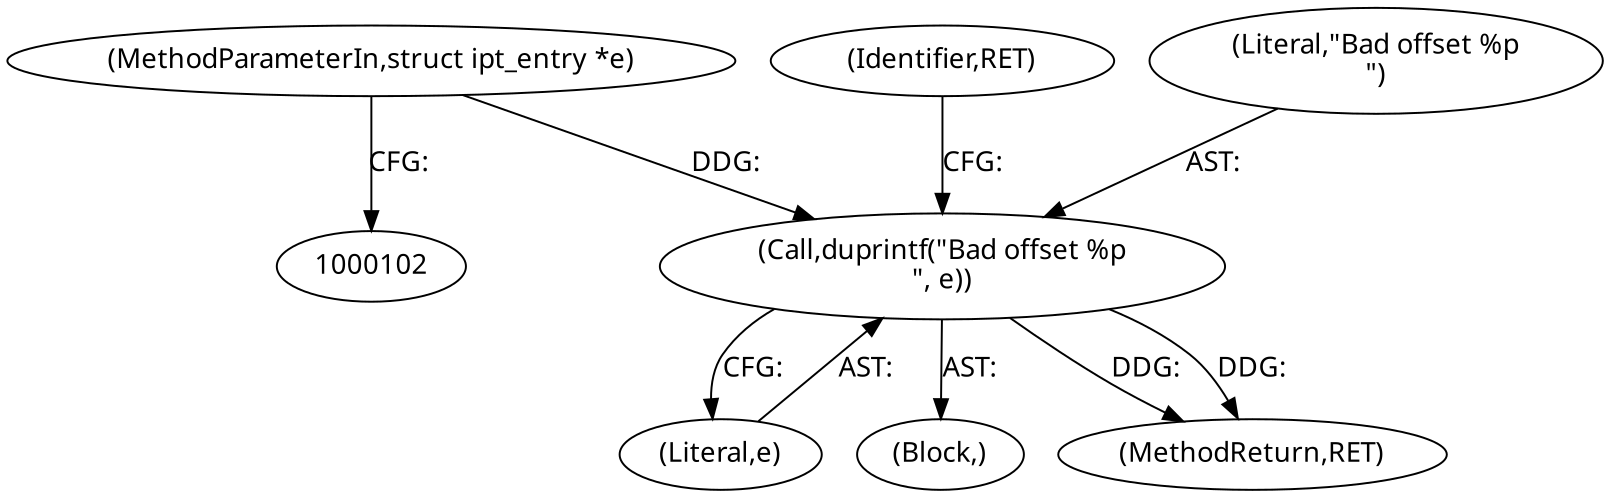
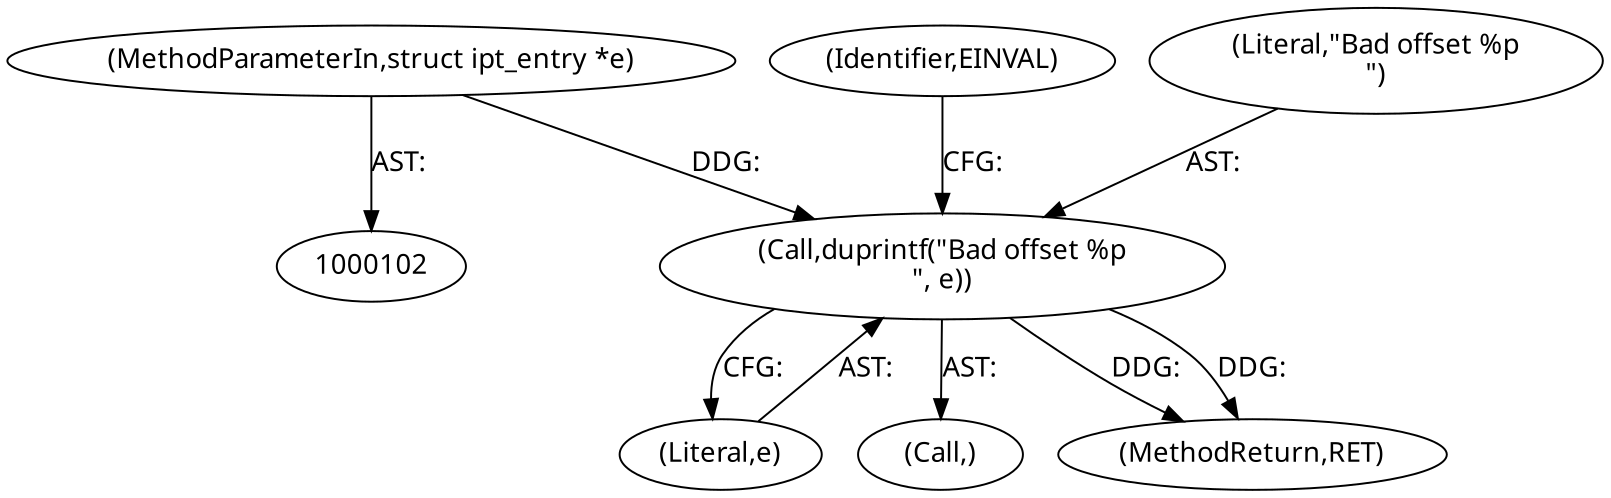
node "(Identifier,RET)": label "(Identifier,RET)" -> "(Identifier,EINVAL)"
edge "(MethodParameterIn,struct ipt_entry *e)" -> "1000102": label "CFG: " -> "AST: "
node "(Block,)": label "(Block,)" -> "(Call,)"
